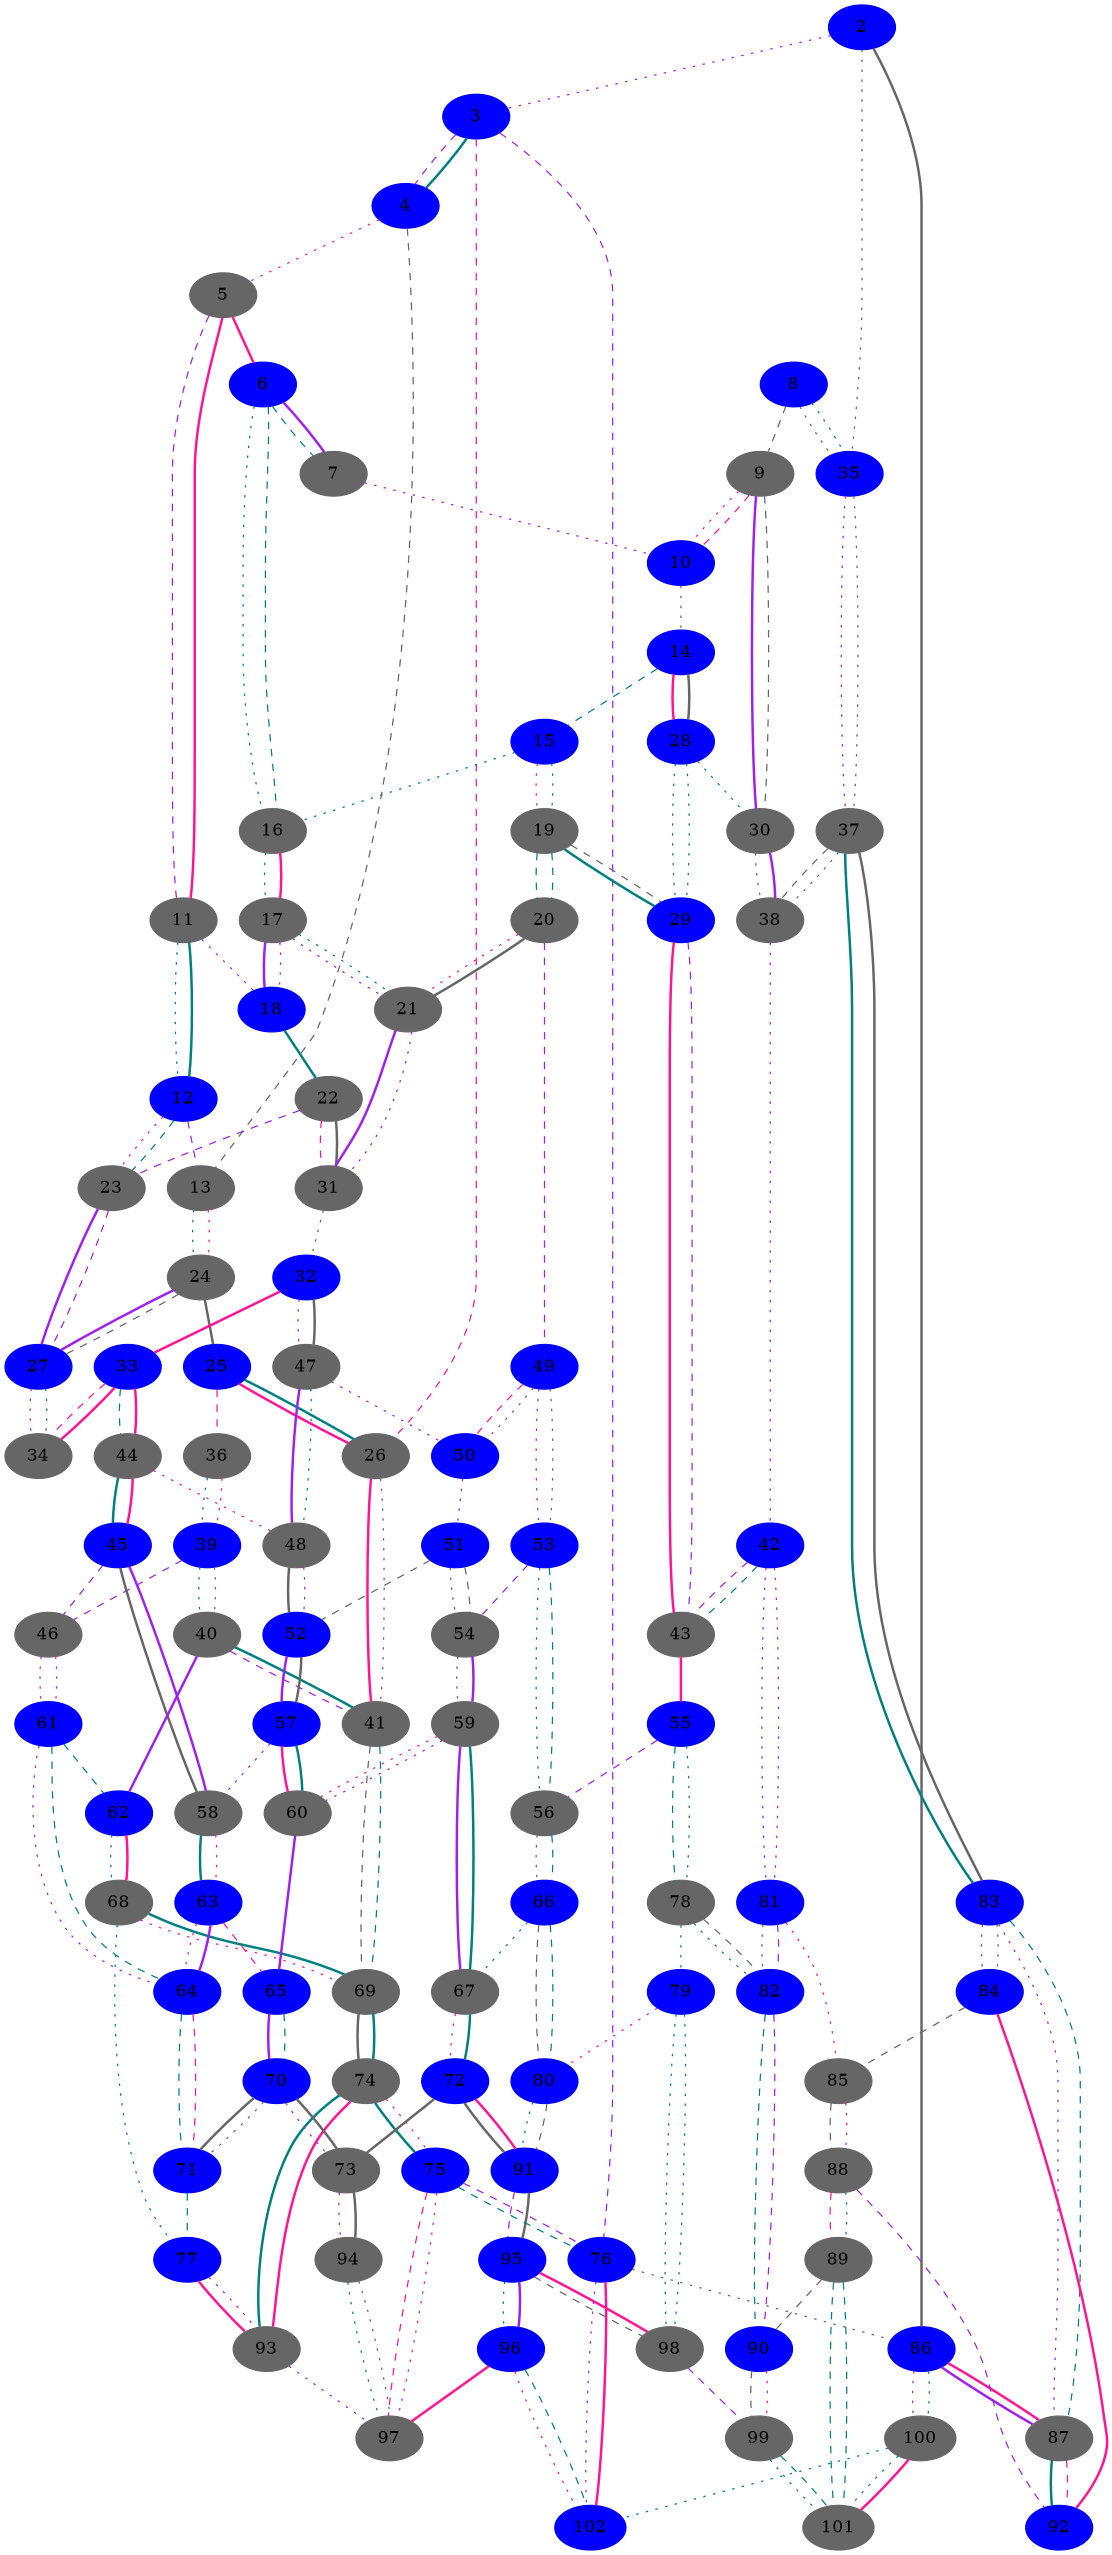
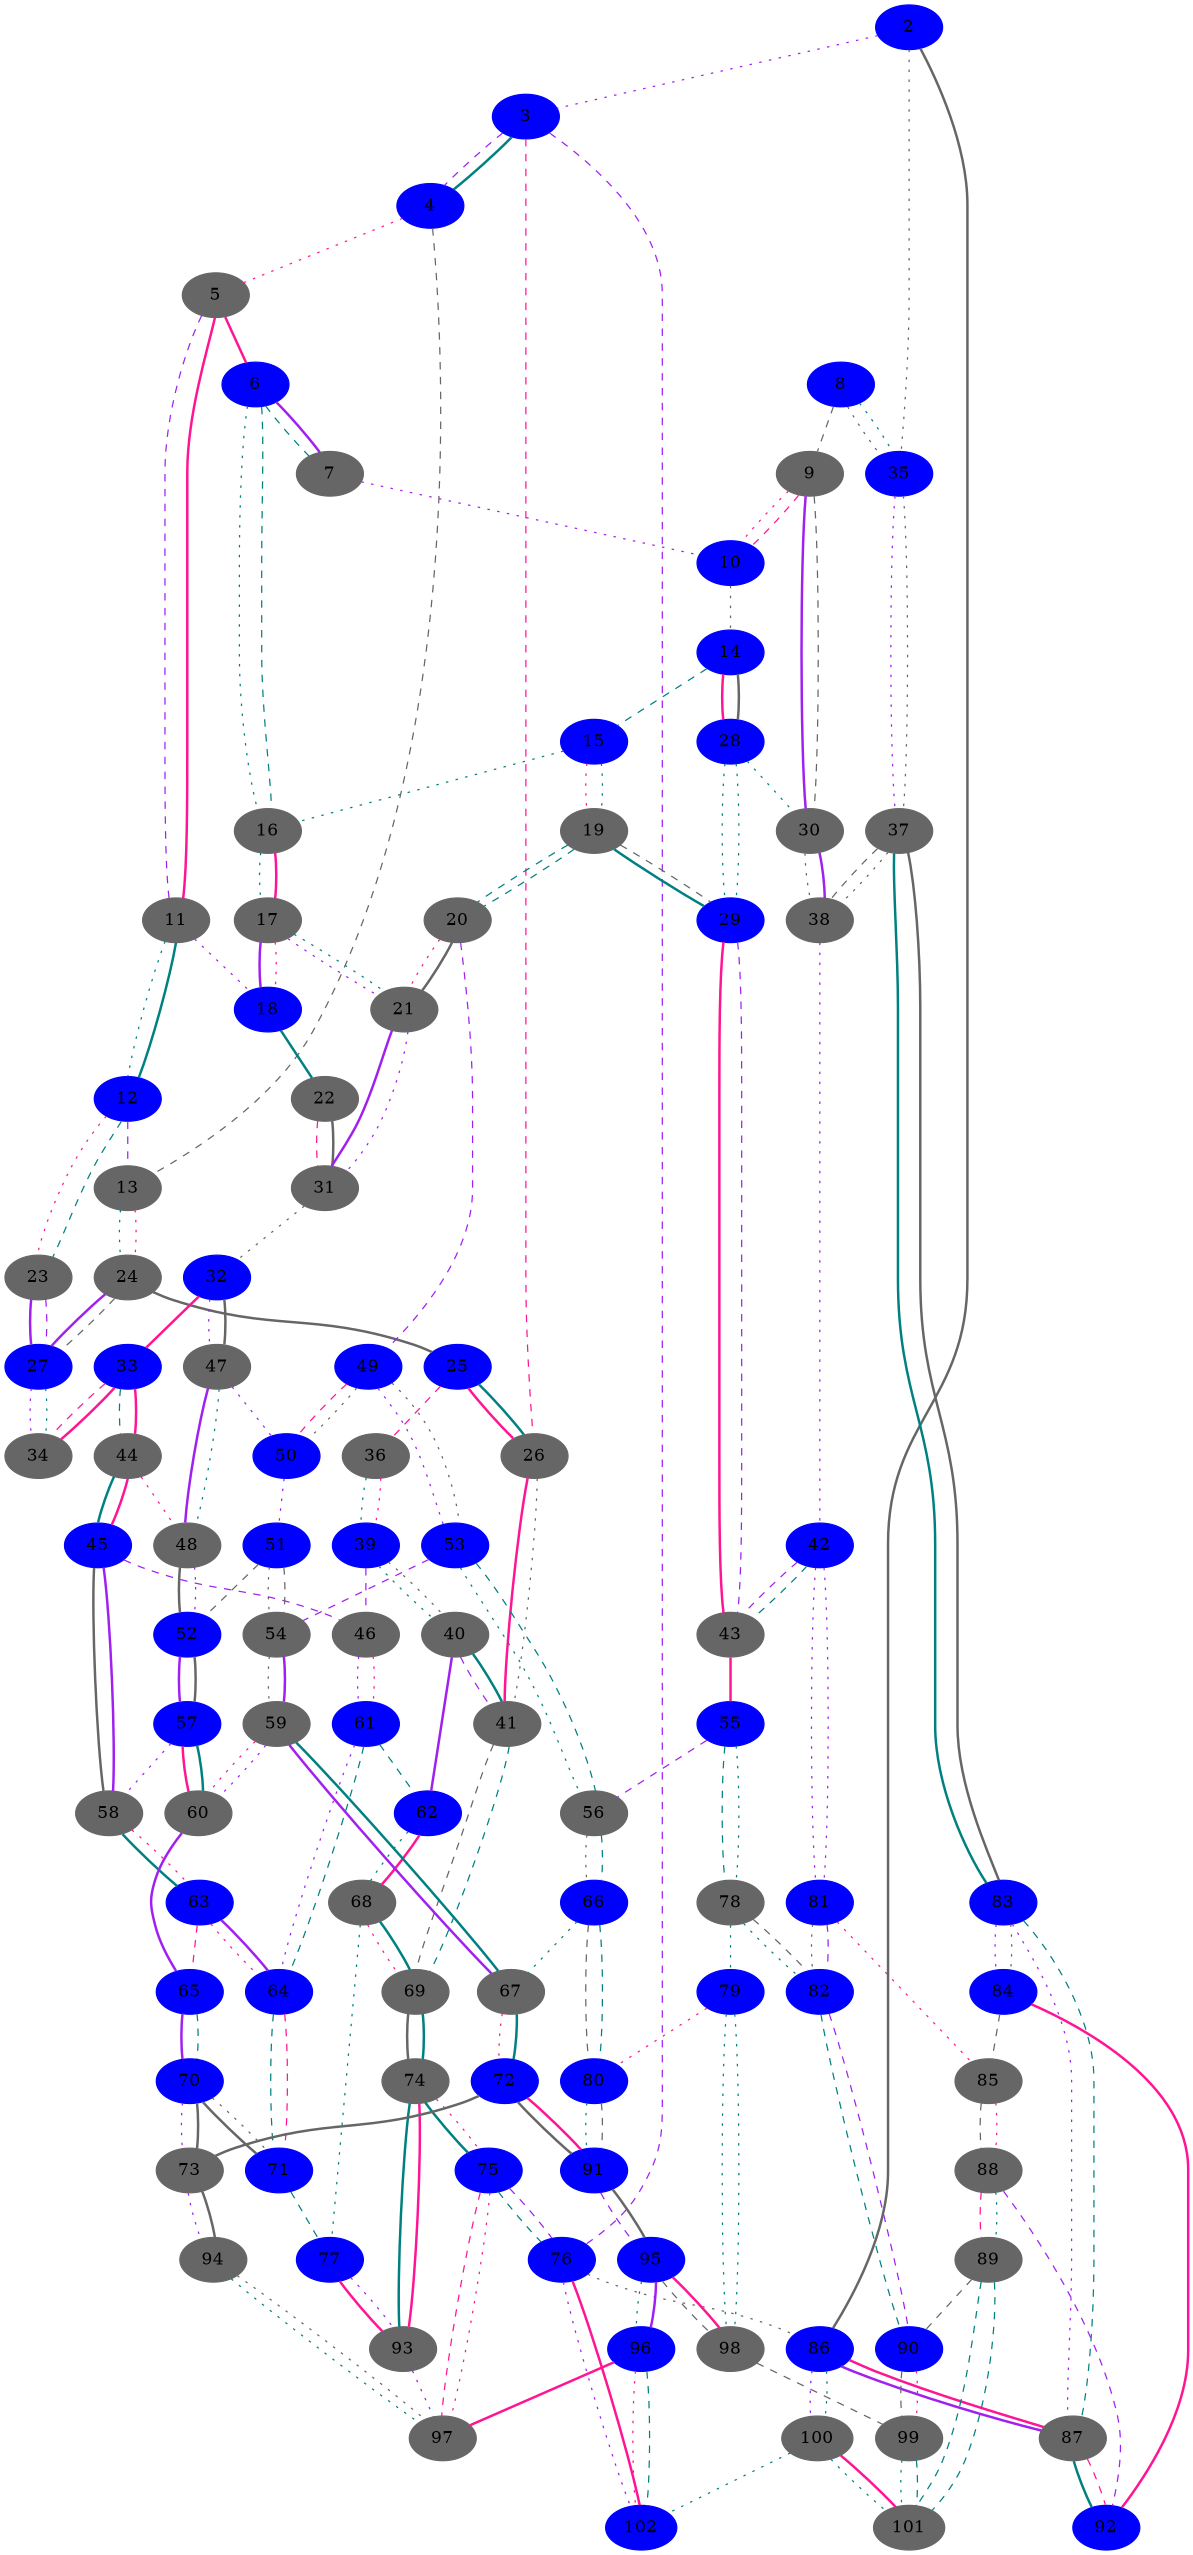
edge "22" -- "23": removed
edge "98" -- "99": color purple -> gray40
